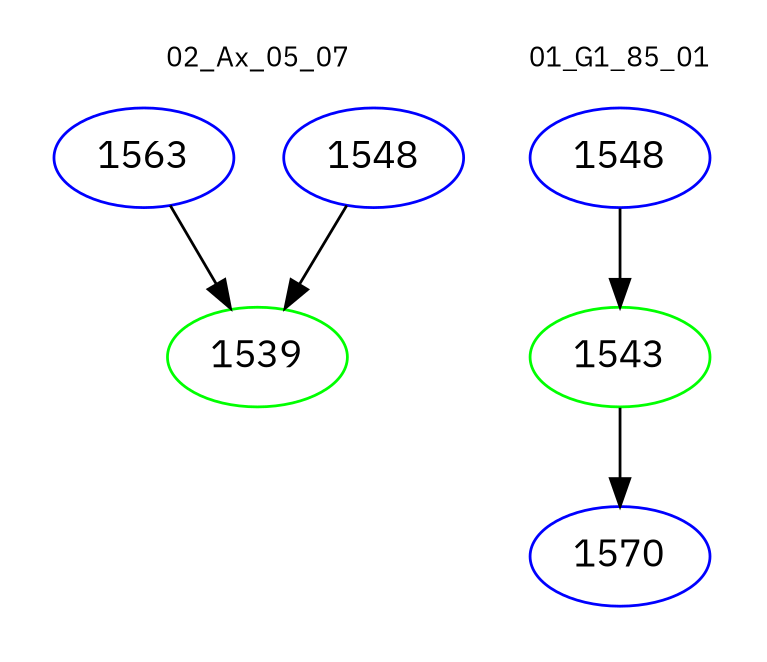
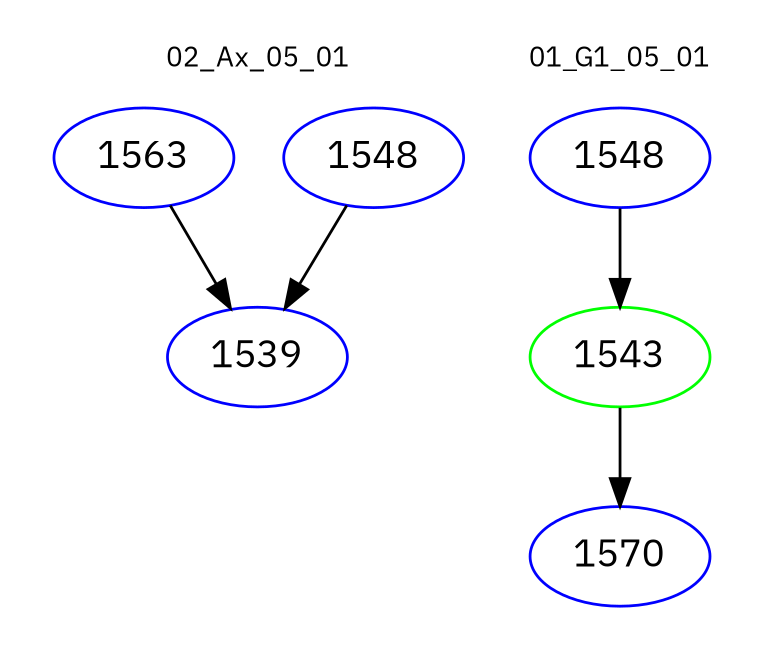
cluster "02_Ax_05_07": label "02_Ax_05_07" -> "02_Ax_05_01"
cluster "01_G1_85_01": label "01_G1_85_01" -> "01_G1_05_01"
node "1539": color green -> blue
